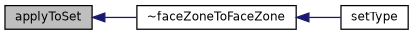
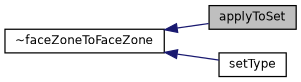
edge "~faceZoneToFaceZone" -> "applyToSet": reversed
